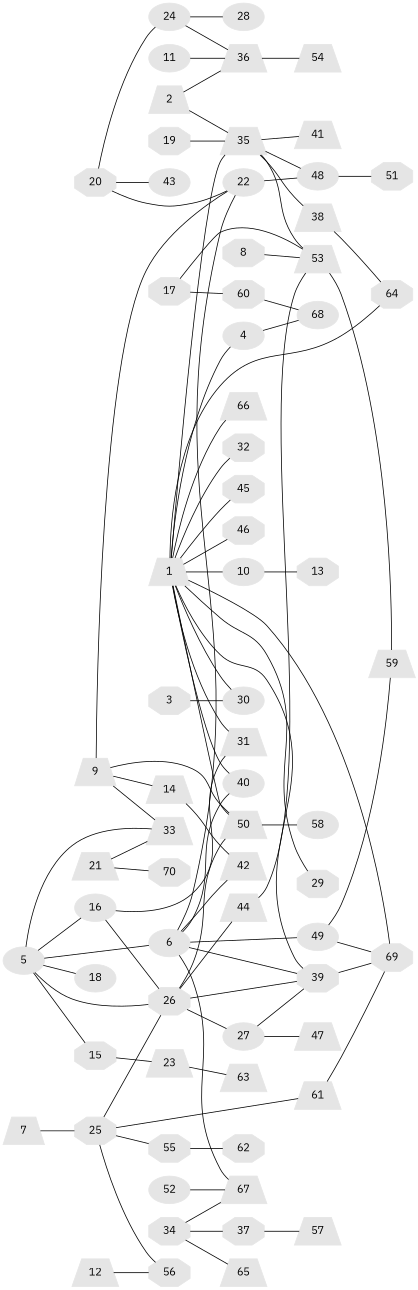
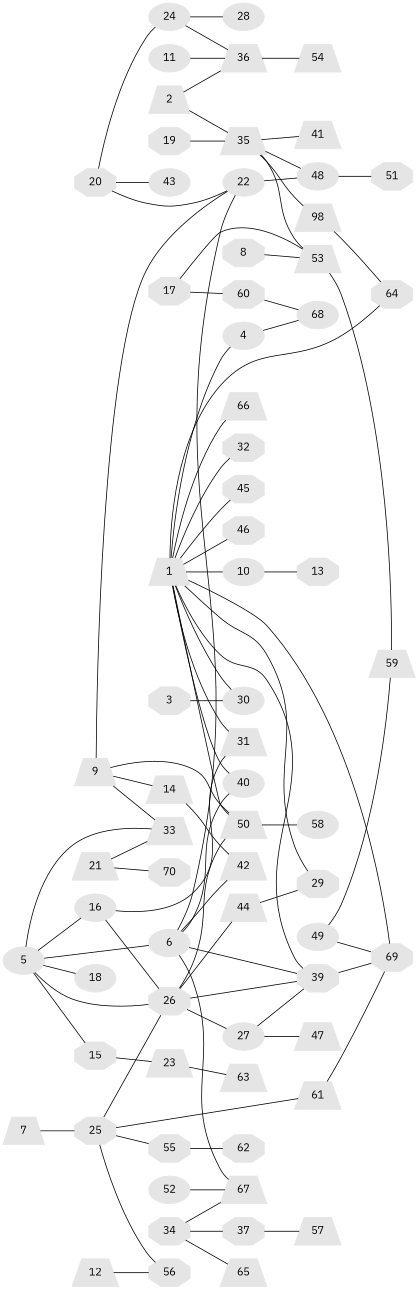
node "38": label "38" -> "98"
edge "35" -- "1": removed
edge "53" -- "44": now "29" -- "44"
edge "49" -- "6": removed
